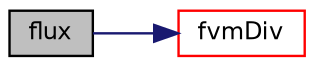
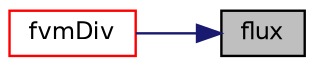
edge "flux" -> "fvmDiv": reversed
